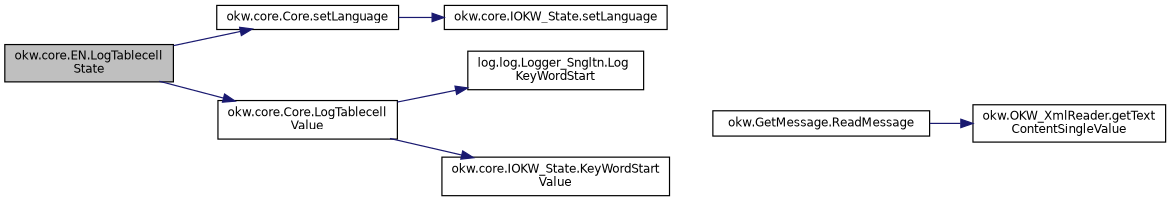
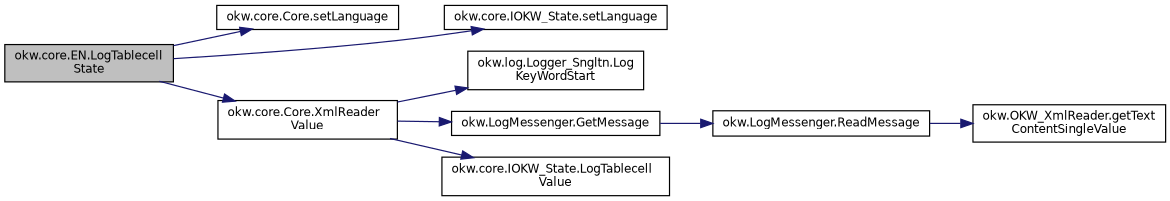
edge "okw.core.Core.setLanguage" -> "okw.core.IOKW_State.setLanguage": now "okw.core.EN.LogTablecell State" -> "okw.core.IOKW_State.setLanguage"
node "log.log.Logger_Sngltn.Log KeyWordStart": label "log.log.Logger_Sngltn.Log KeyWordStart" -> "okw.log.Logger_Sngltn.Log KeyWordStart"
node "okw.core.Core.LogTablecell Value": label "okw.core.Core.LogTablecell Value" -> "okw.core.Core.XmlReader Value"
node "okw.LogMessenger.GetMessage": added
node "okw.GetMessage.ReadMessage": label "okw.GetMessage.ReadMessage" -> "okw.LogMessenger.ReadMessage"
node "okw.core.IOKW_State.KeyWordStart Value": label "okw.core.IOKW_State.KeyWordStart Value" -> "okw.core.IOKW_State.LogTablecell Value"
